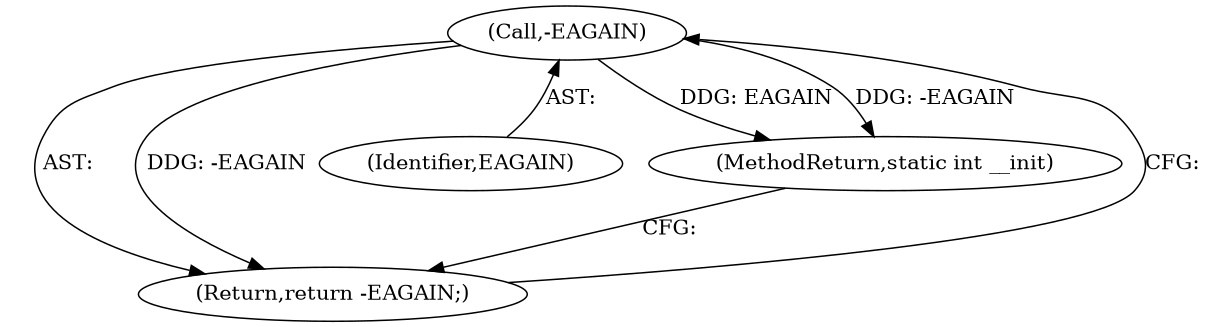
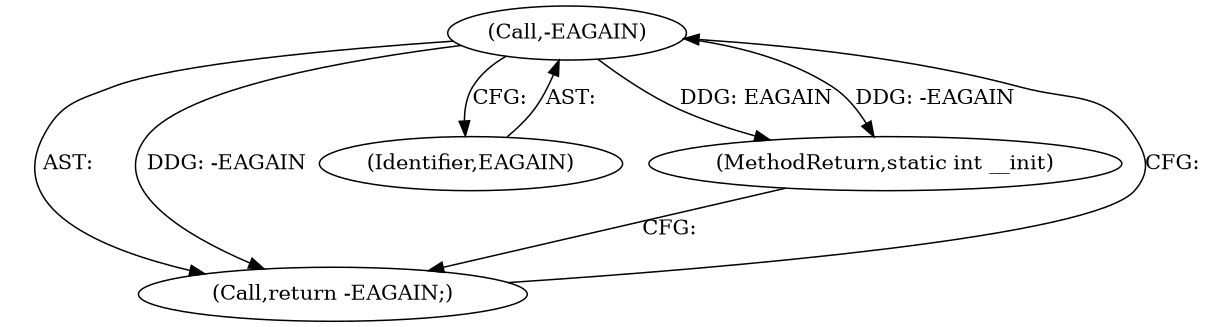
edge "(Call,-EAGAIN)" -> "(Identifier,EAGAIN)": added, label "CFG:"
node "(Return,return -EAGAIN;)": label "(Return,return -EAGAIN;)" -> "(Call,return -EAGAIN;)"
